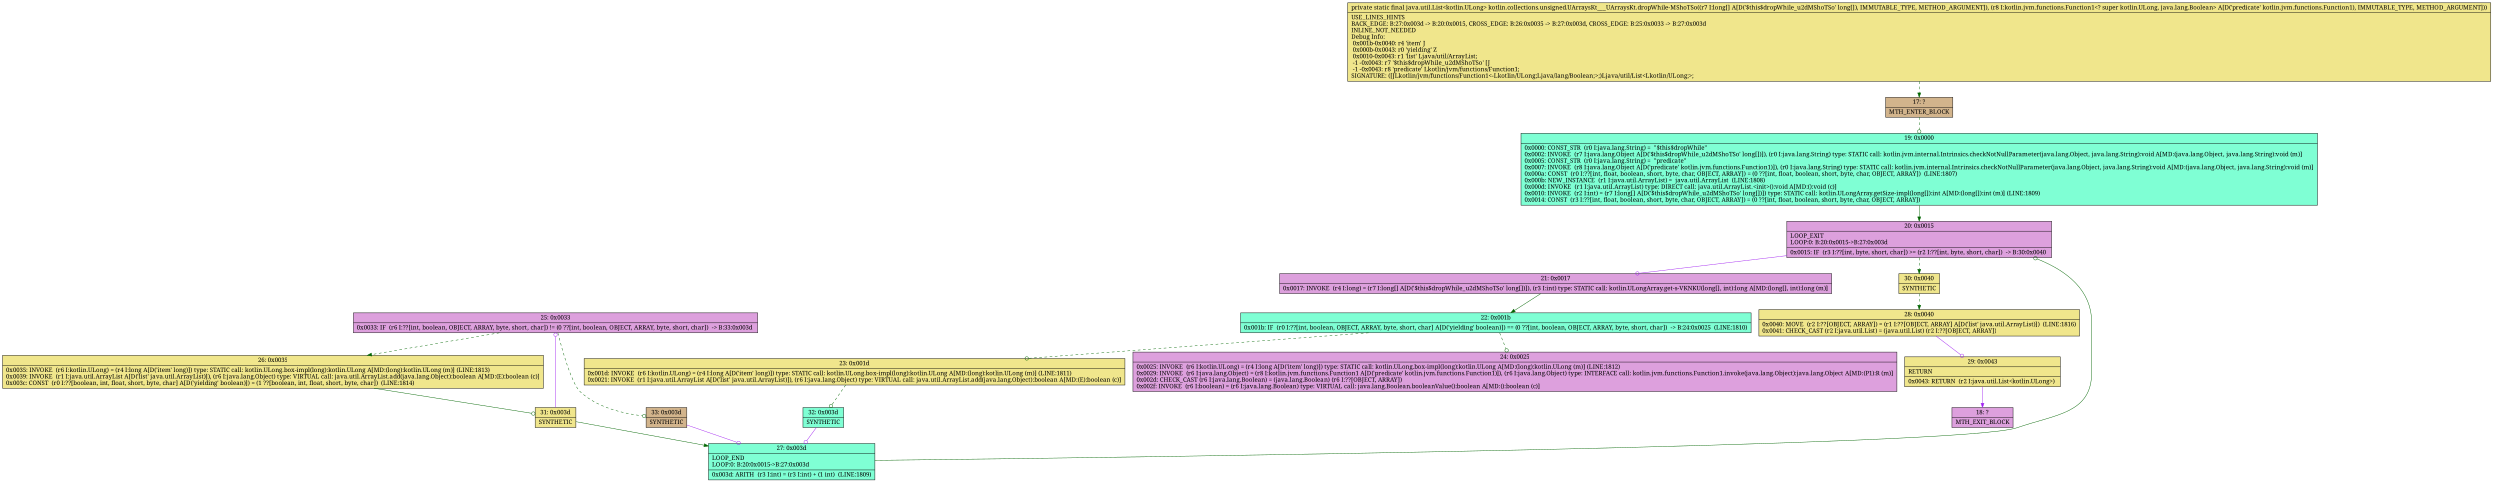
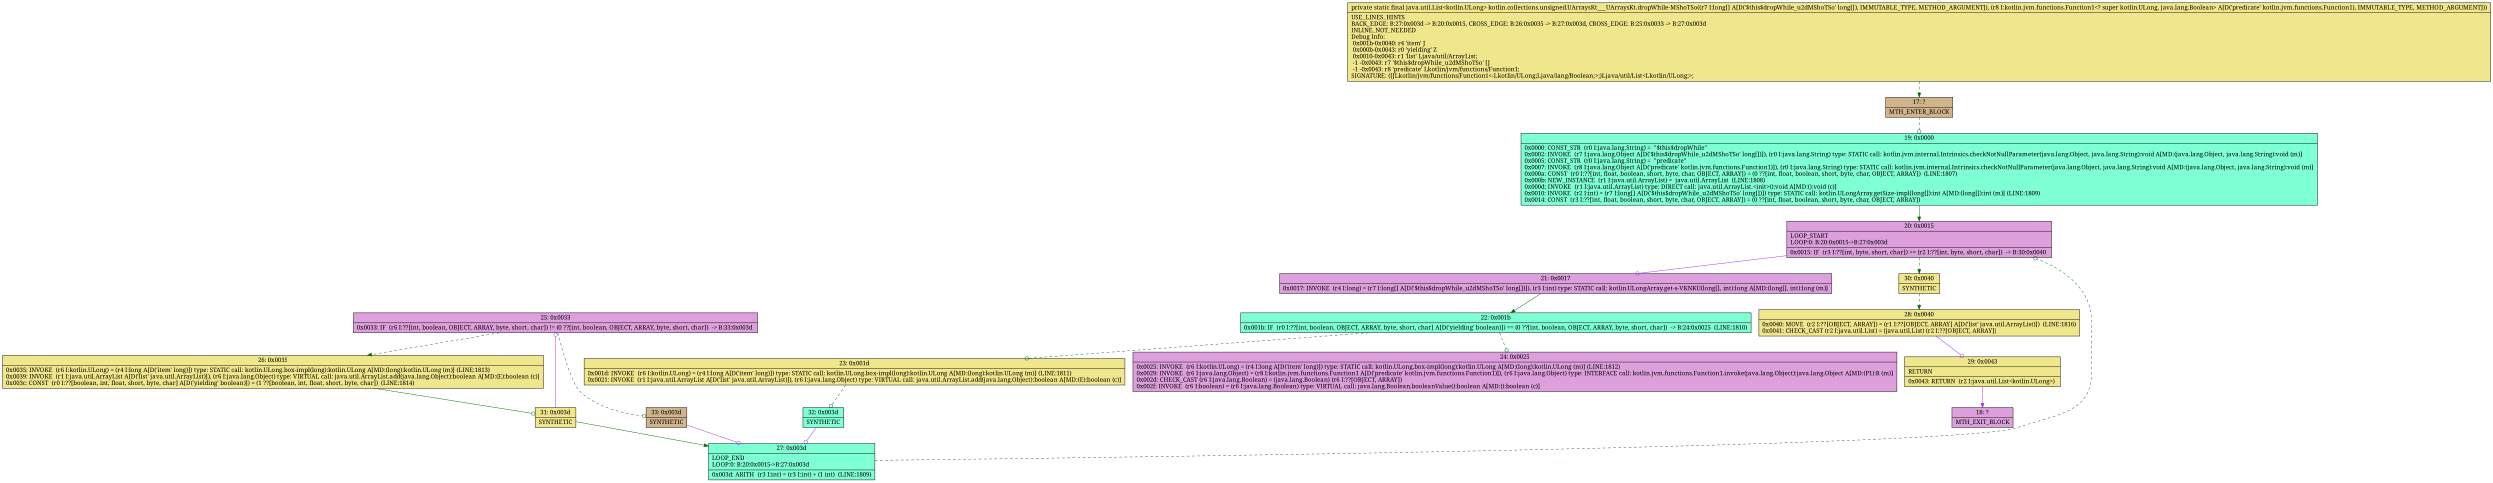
node "20: 0x0015": text "LOOP_EXIT" -> "LOOP_START"
edge "27: 0x003d" -> "20: 0x0015": style solid -> dashed
